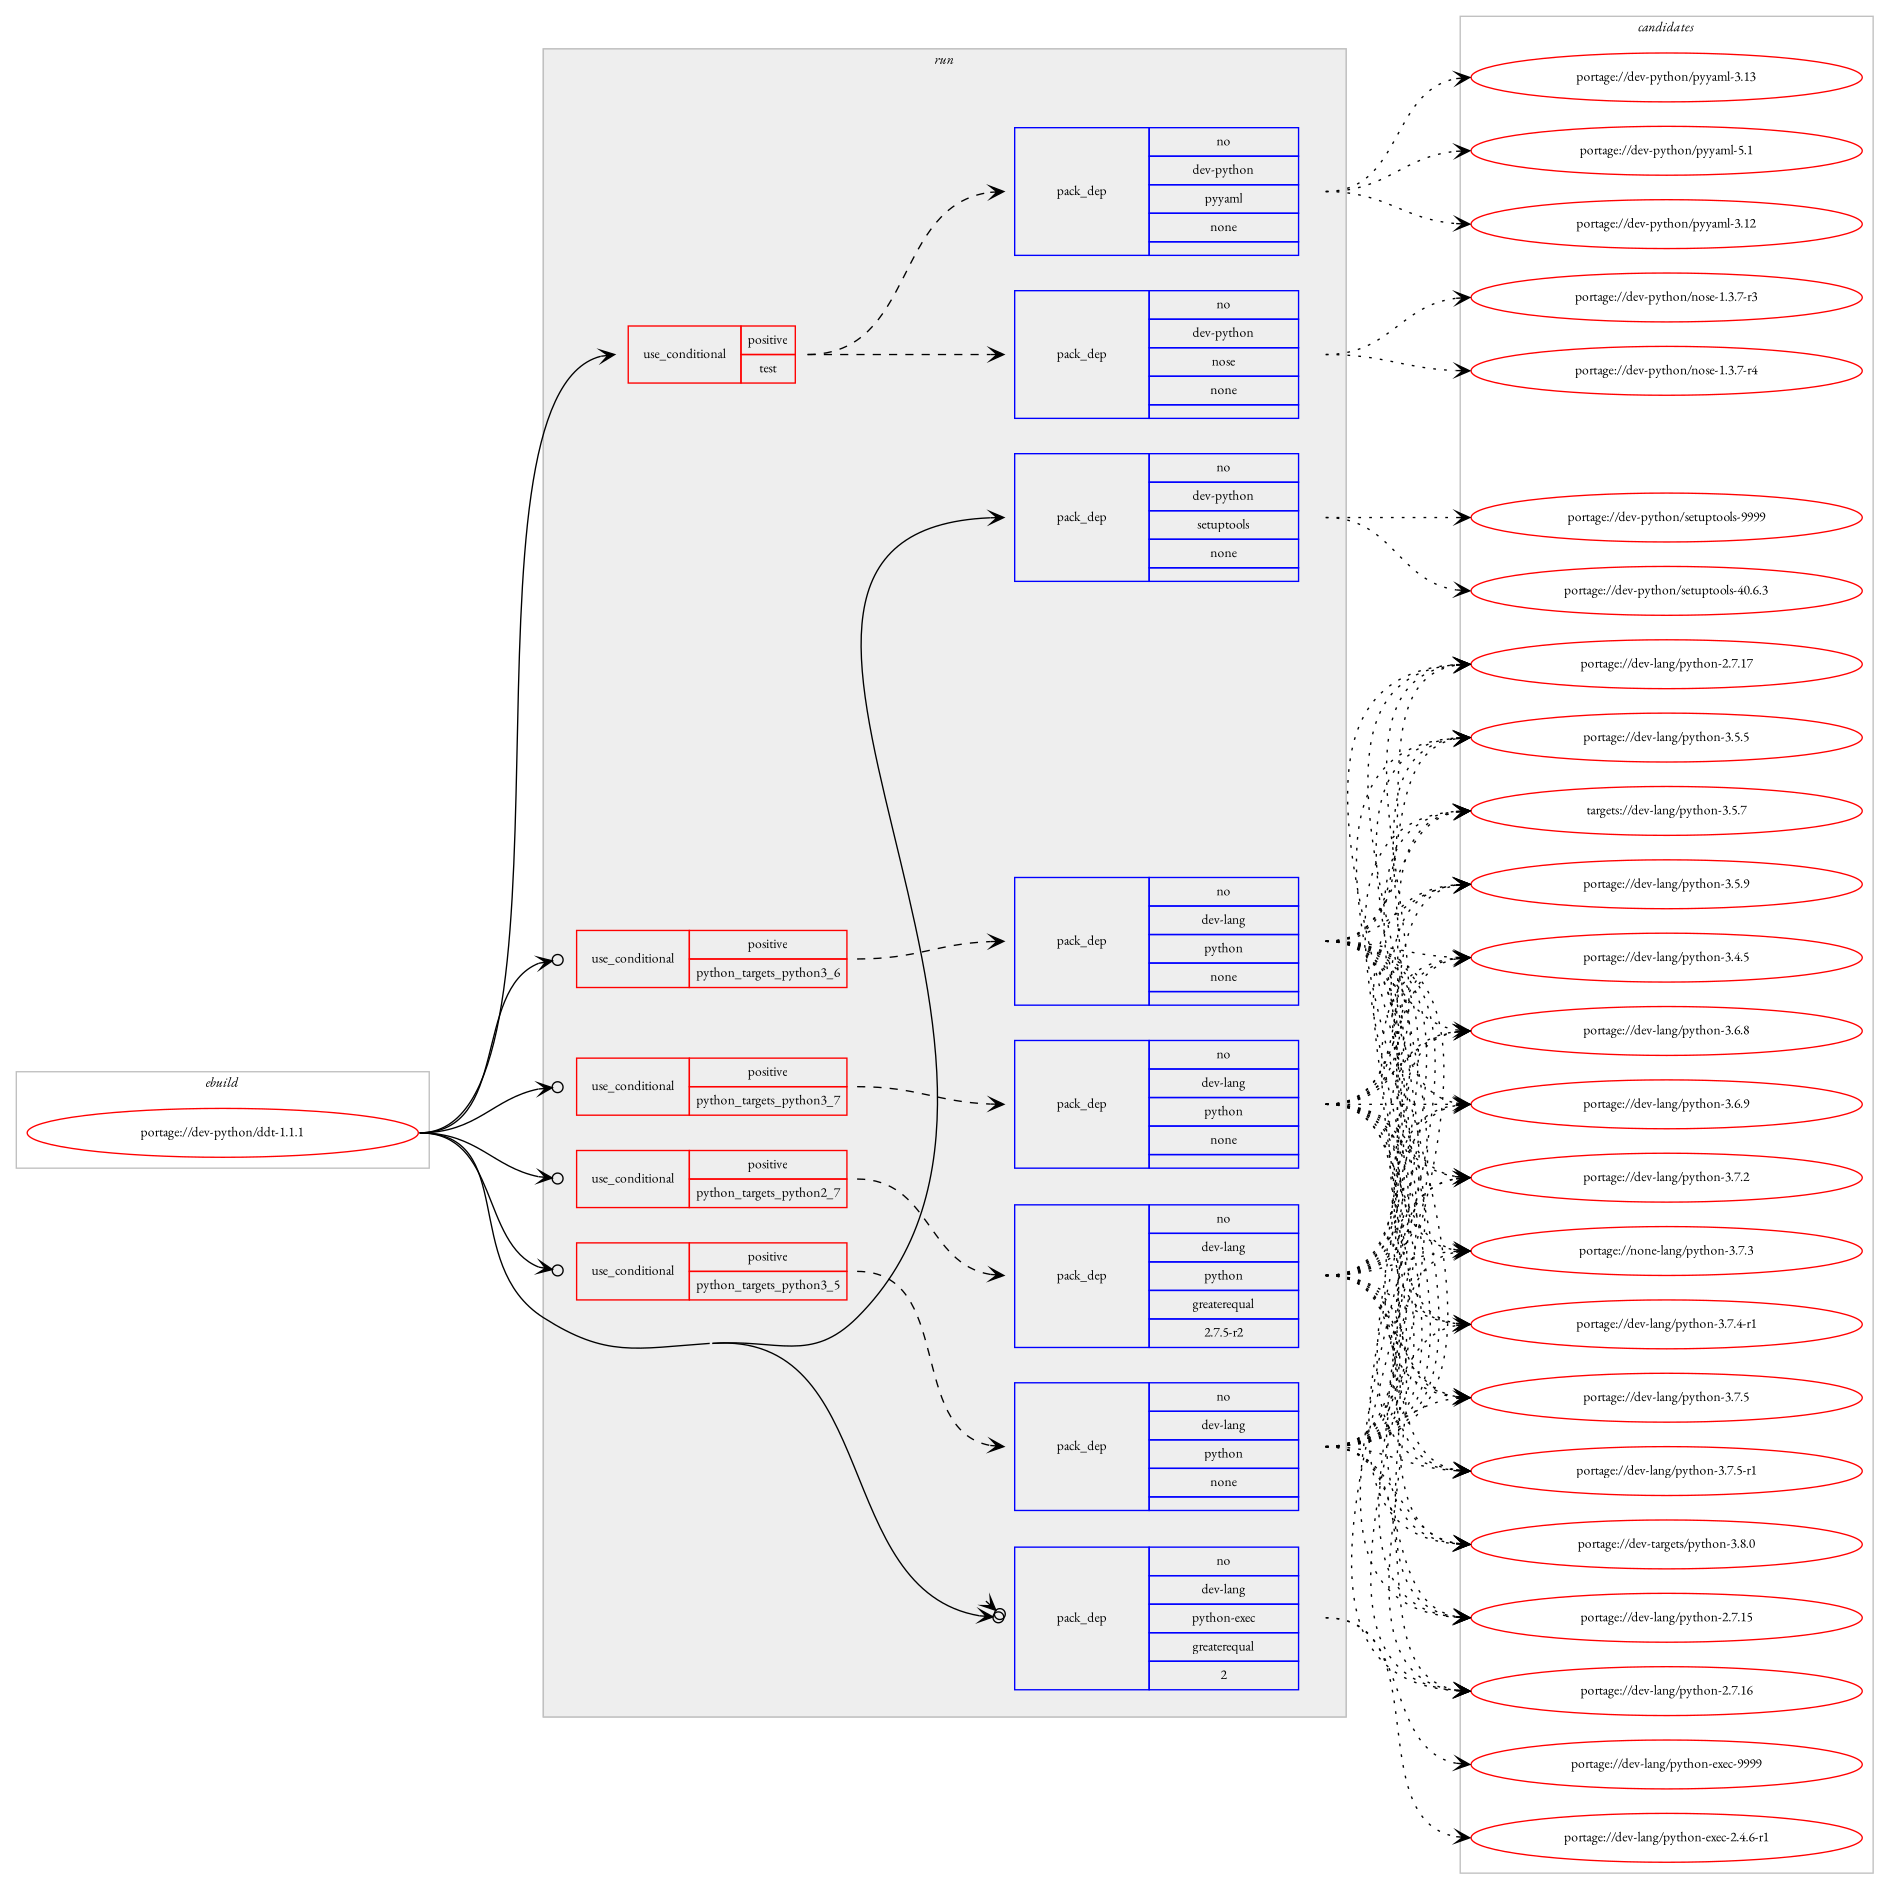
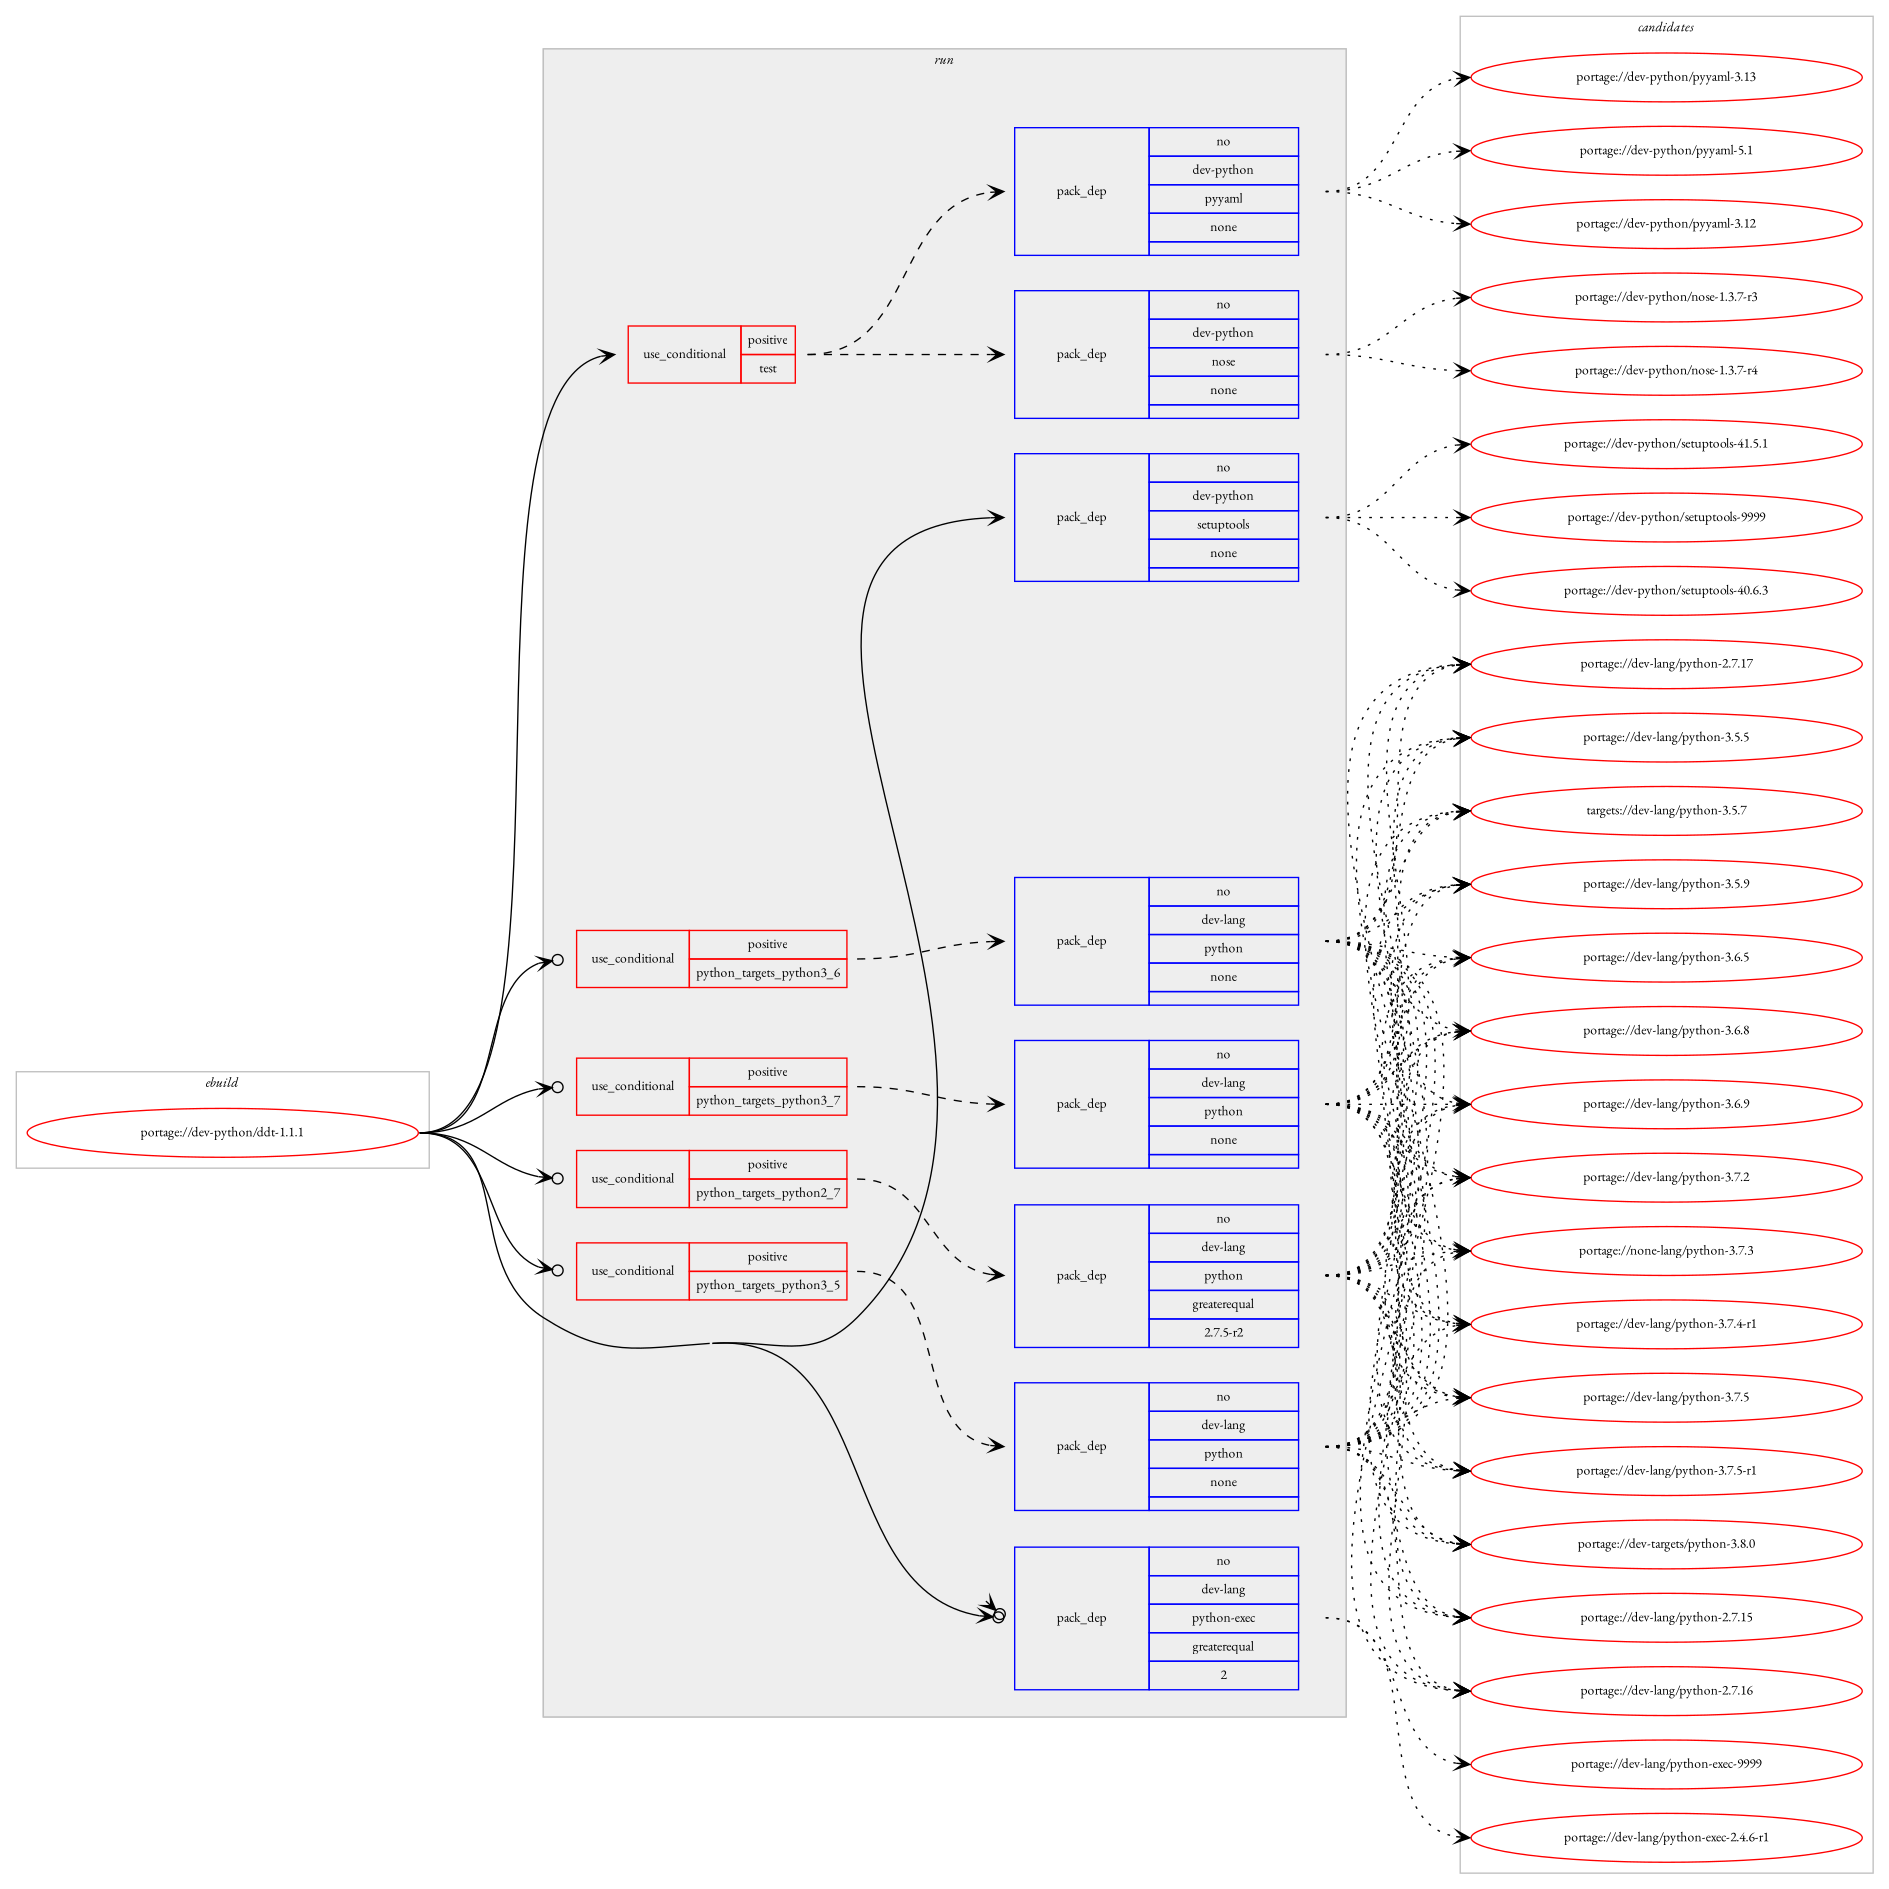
node "portage://dev-python/setuptools-41.5.1": added
node "portage://dev-lang/python-3.4.5": label "portage://dev-lang/python-3.4.5" -> "portage://dev-lang/python-3.6.5"
